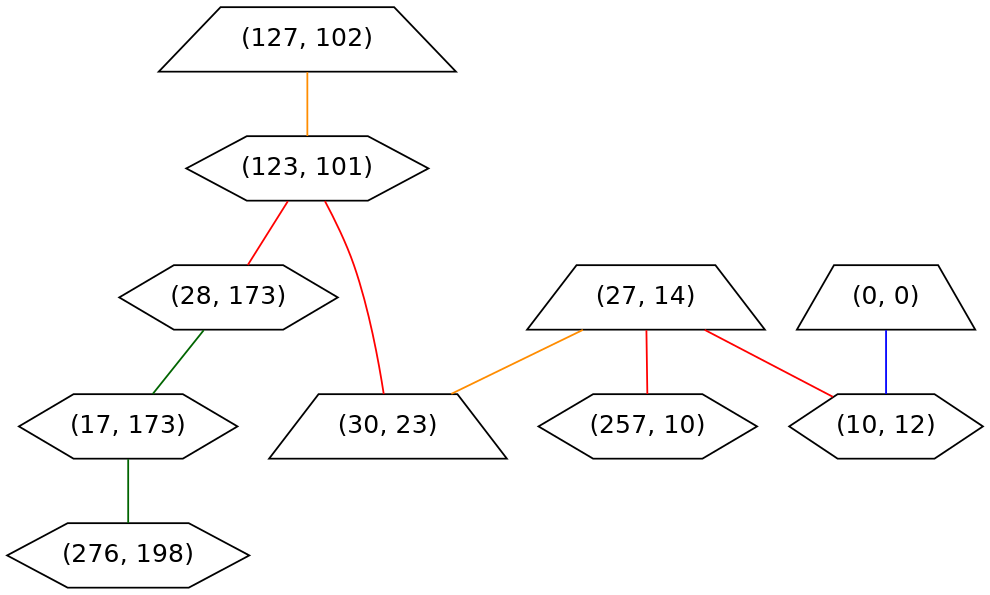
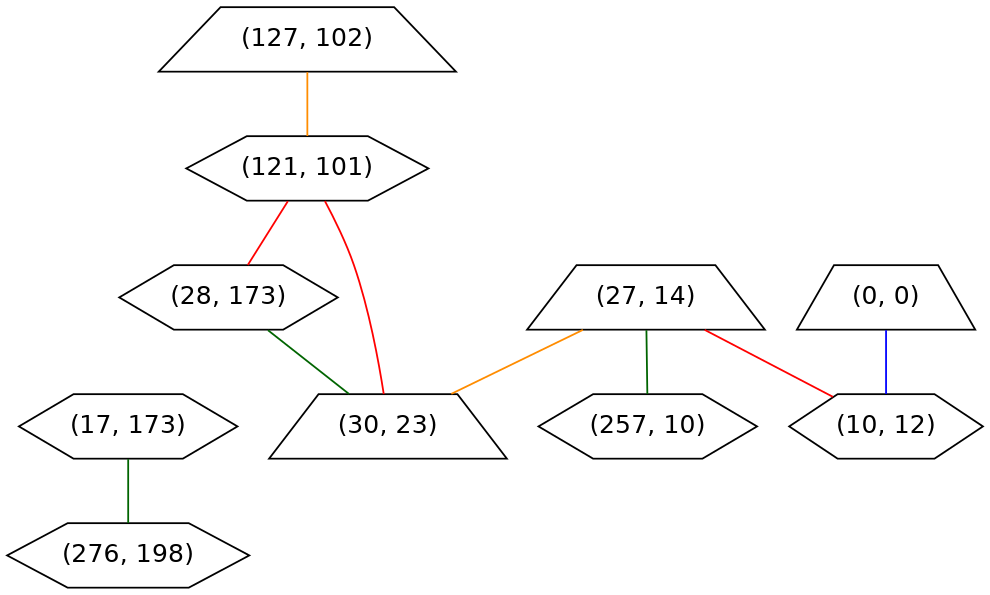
node "(123, 101)": label "(123, 101)" -> "(121, 101)"
edge "(28, 173)" -- "(17, 173)": now "(28, 173)" -- "(30, 23)"
edge "(27, 14)" -- "(257, 10)": color red -> darkgreen
